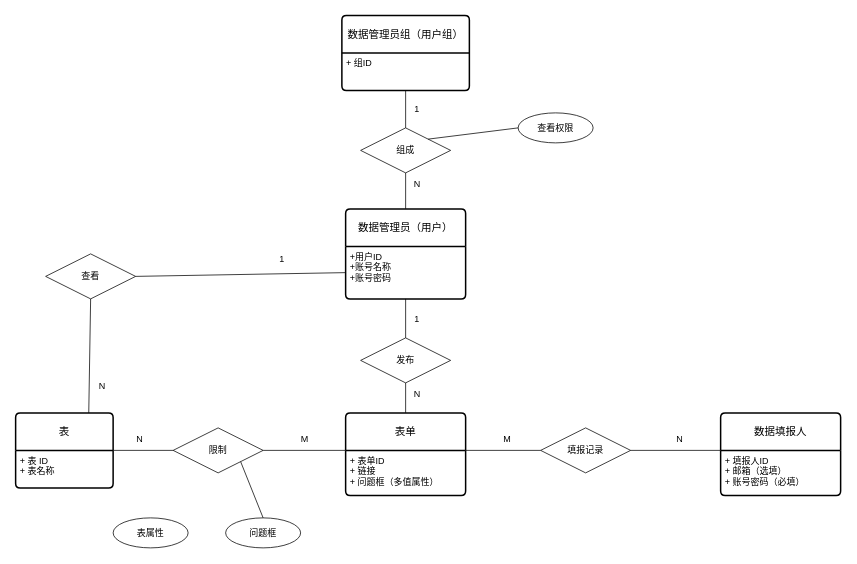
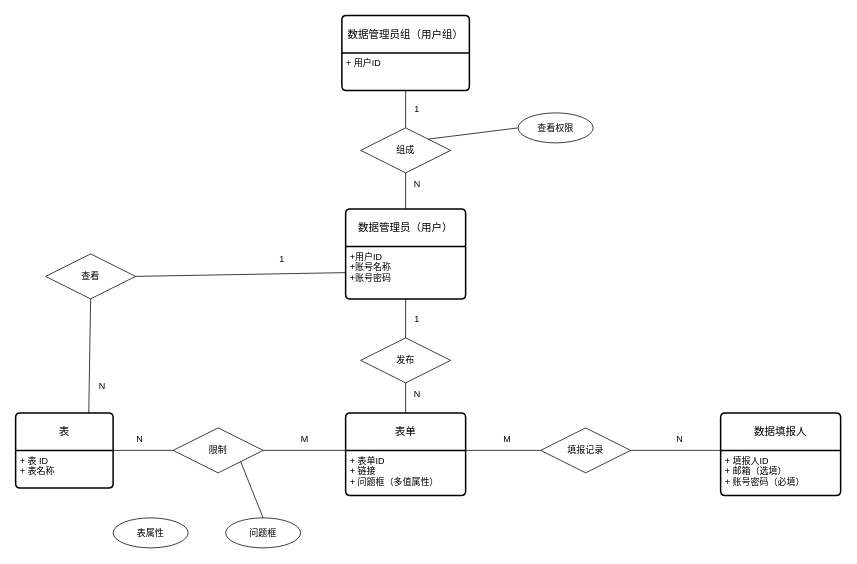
node "+ 组ID": label "+ 组ID" -> "+ 用户ID"
